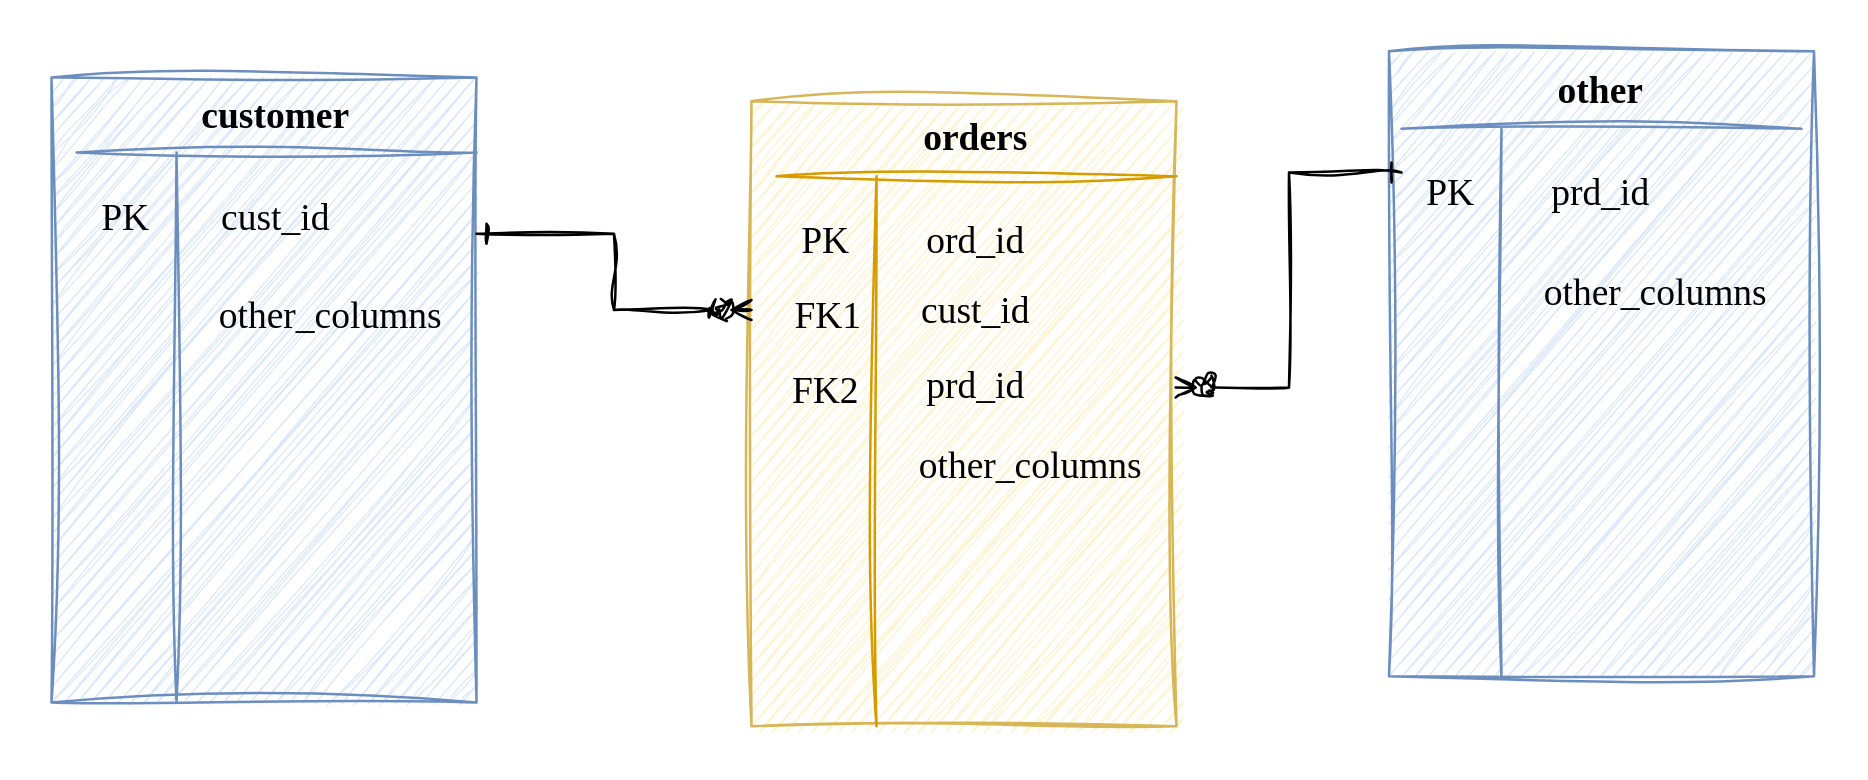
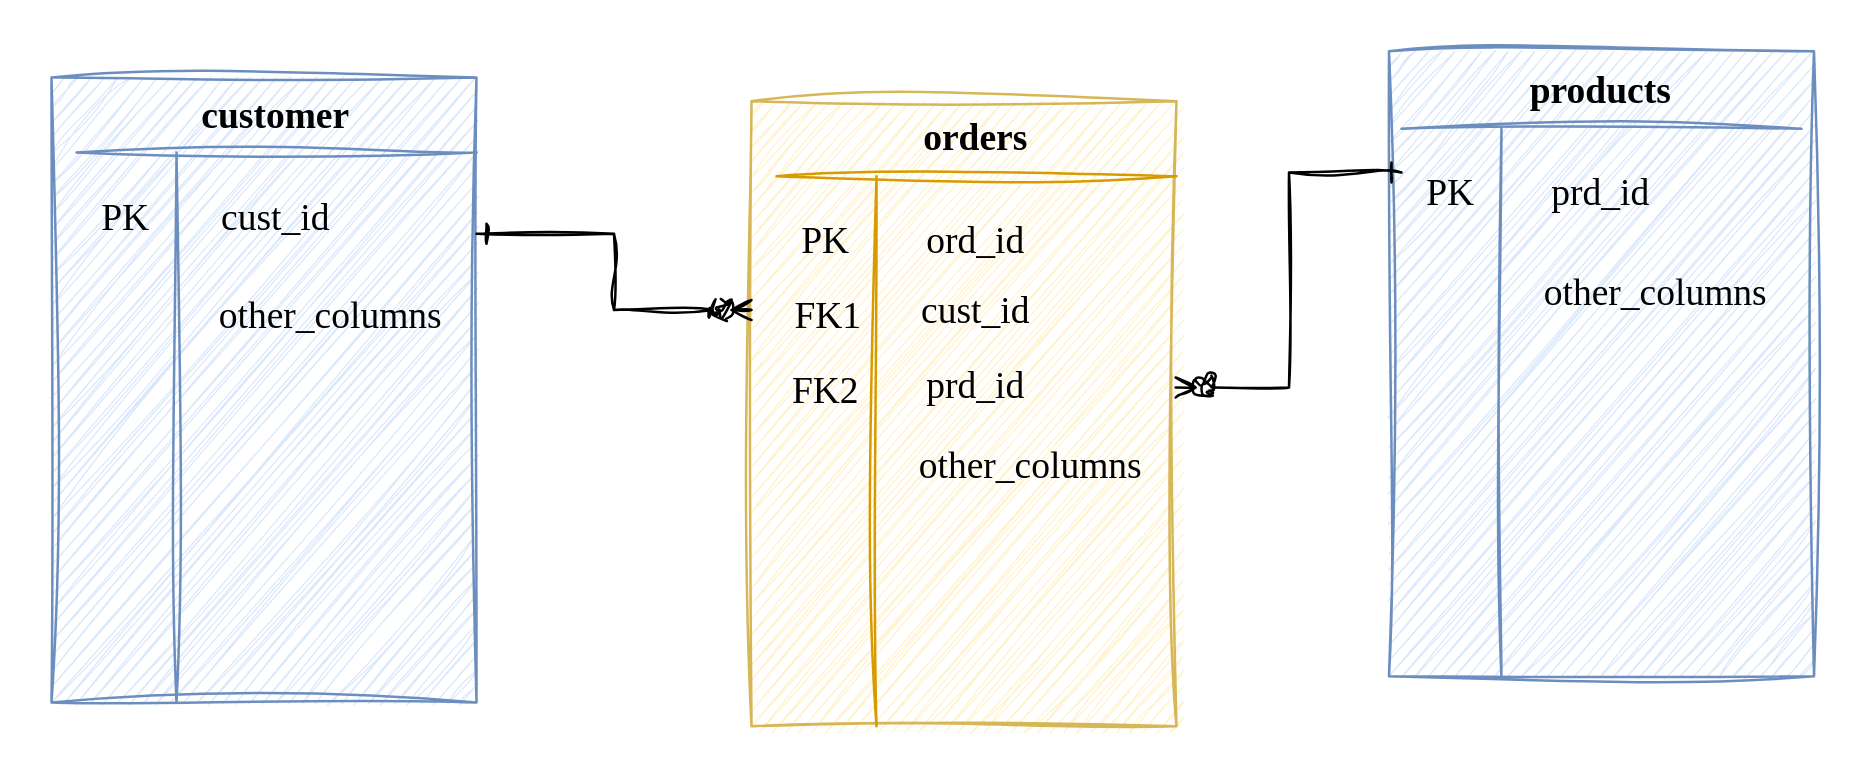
node "other": label "other" -> "products"
